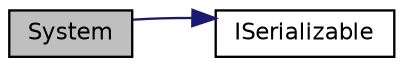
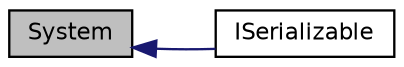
edge "System" -> "ISerializable": reversed
